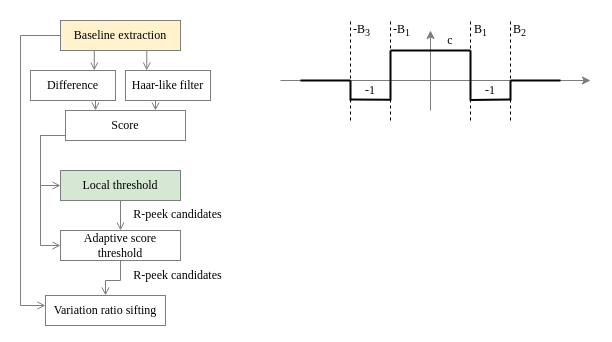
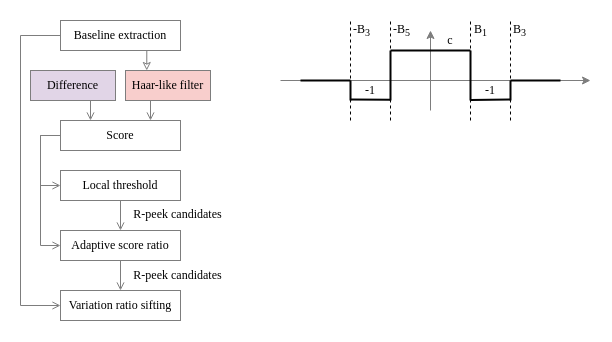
node "-B1": label "-B1" -> "-B5"
node "B2": label "B2" -> "B3"
node "Baseline extraction": fillcolor #fff2cc -> #ffffff
edge "Baseline extraction" -> "Difference": removed
edge "Baseline extraction" -> "Haar-like filter": arrowhead open -> classic
node "Difference": fillcolor #ffffff -> #e1d5e7
node "Haar-like filter": fillcolor #ffffff -> #f8cecc
node "Score": moved (126, 126) -> (121, 136)
node "Local threshold": fillcolor #d5e8d4 -> #ffffff
node "Adaptive score threshold": label "Adaptive score threshold" -> "Adaptive score ratio"
node "Variation ratio sifting": moved (106, 311) -> (121, 306)
